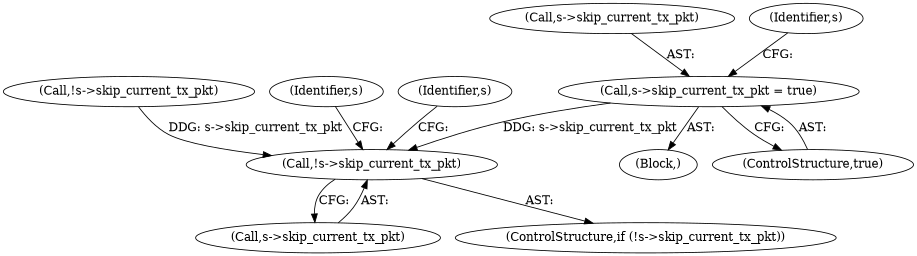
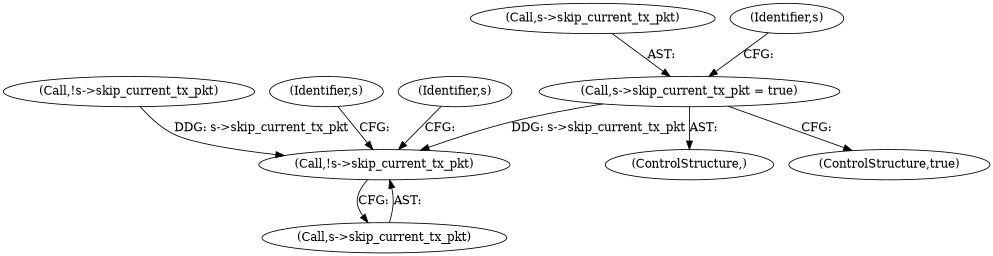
edge "(ControlStructure,true)" -> "(Call,s->skip_current_tx_pkt = true)": removed, label "AST:"
node "(Block,)": label "(Block,)" -> "(ControlStructure,)"
node "(ControlStructure,if (!s->skip_current_tx_pkt))": removed
